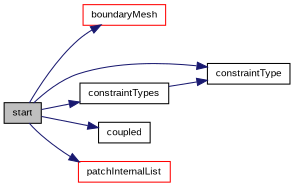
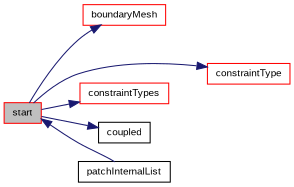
node "constraintType": color black -> red
edge "constraintTypes" -> "constraintType": removed
node "constraintTypes": color black -> red
node "start": color black -> red
edge "start" -> "patchInternalList": reversed
node "patchInternalList": color red -> black
